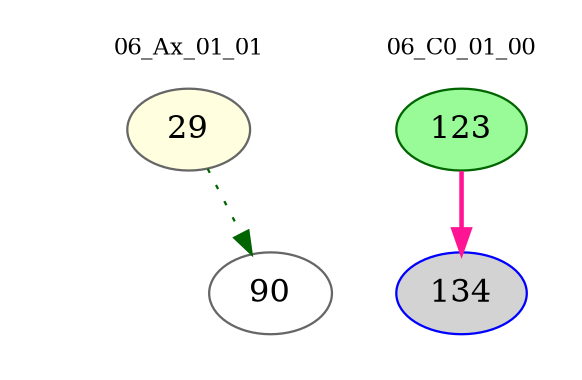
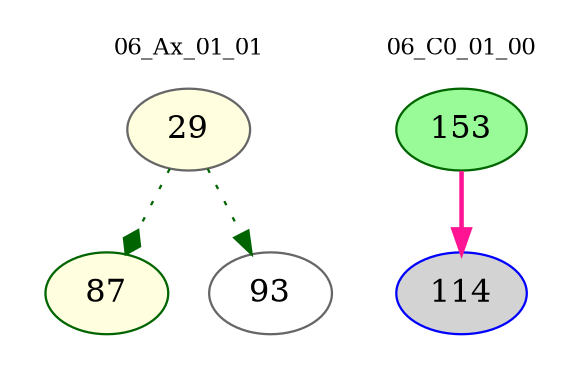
node "123": label "123" -> "153"
node "87": added
node "90": label "90" -> "93"
node "134": label "134" -> "114"
